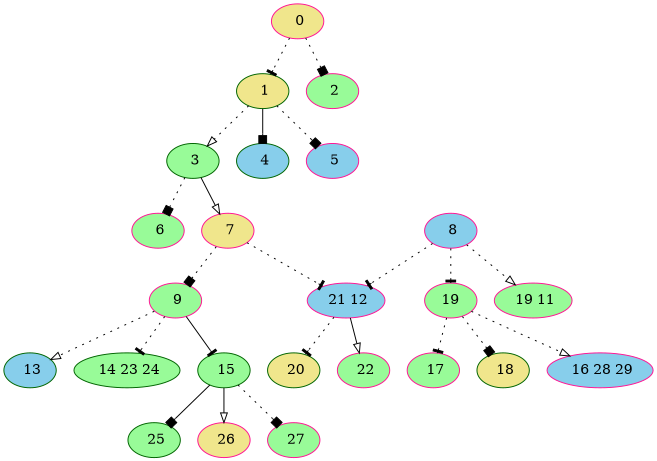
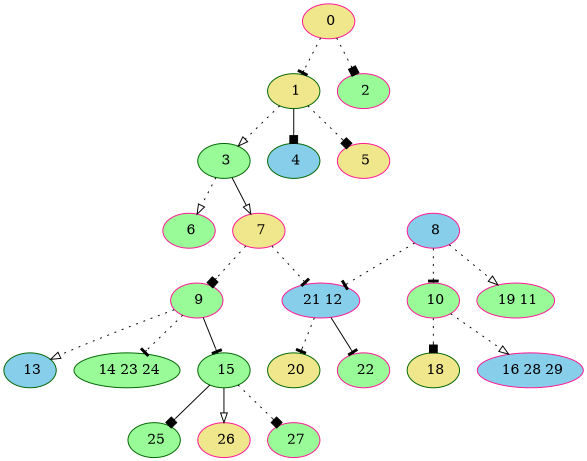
node "5": fillcolor skyblue -> khaki
edge "3" -> "6": arrowhead box -> onormal
node "19": label "19" -> "10"
edge "21 12" -> "22": arrowhead onormal -> tee
node "17": removed
